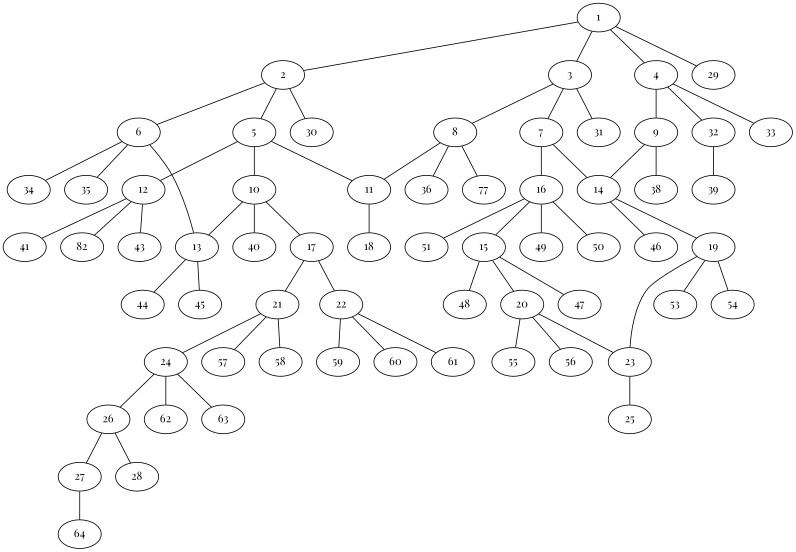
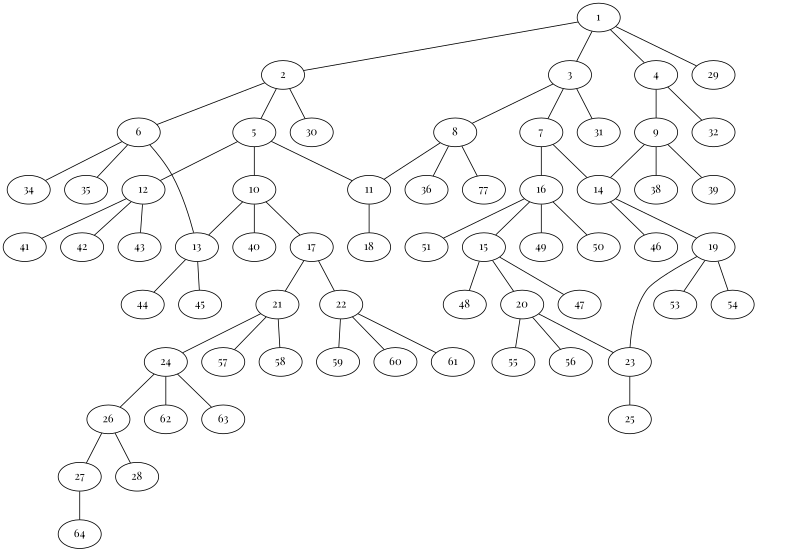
node "33": removed
edge "32" -- "39": now "9" -- "39"
node "82": label "82" -> "42"
